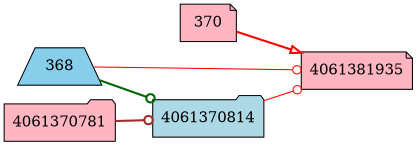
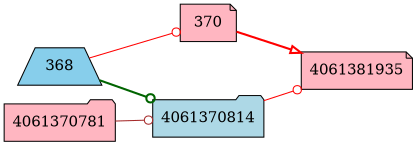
edge "368" -> "4061381935": now "368" -> "370"
edge "4061370781" -> "4061370814": style bold -> solid
